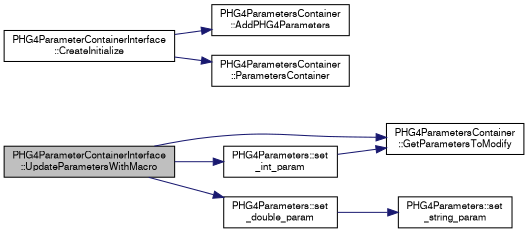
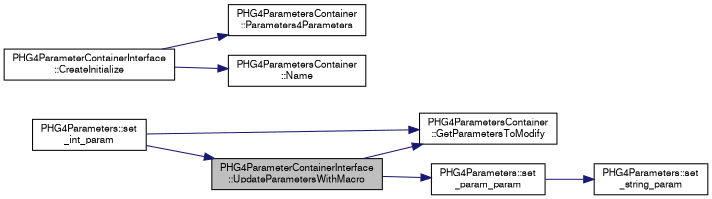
node "PHG4ParametersContainer ::AddPHG4Parameters": label "PHG4ParametersContainer ::AddPHG4Parameters" -> "PHG4ParametersContainer ::Parameters4Parameters"
node "PHG4ParametersContainer ::ParametersContainer": label "PHG4ParametersContainer ::ParametersContainer" -> "PHG4ParametersContainer ::Name"
edge "PHG4ParameterContainerInterface ::UpdateParametersWithMacro" -> "PHG4Parameters::set _int_param": reversed
node "PHG4Parameters::set _double_param": label "PHG4Parameters::set _double_param" -> "PHG4Parameters::set _param_param"
